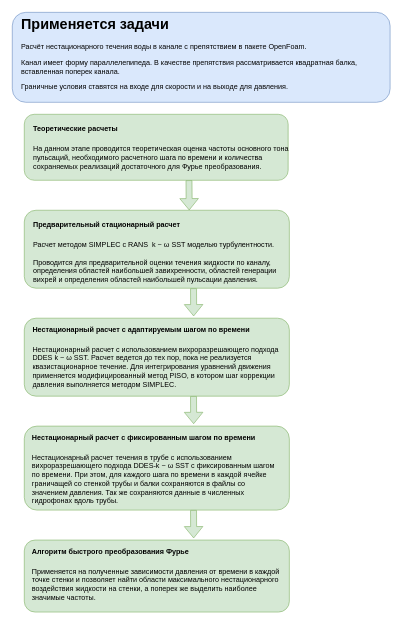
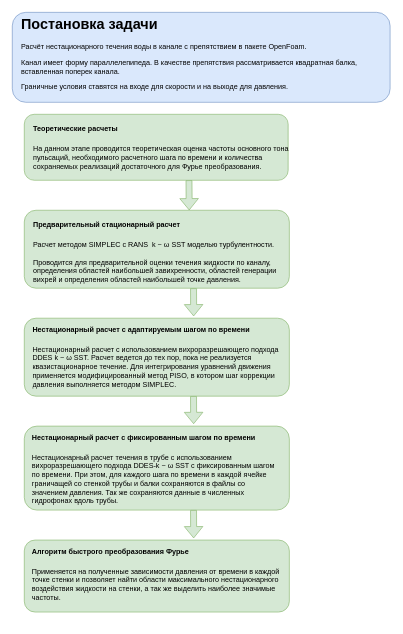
node "Применяется задачиРасчёт нестационарного течения воды в канале с препятствием в пакете OpenFoam. Канал имеет форму параллелепипеда. В качестве препятствия рассматривается квадратная балка, вставленная поперек канала. Граничные условия ставятся на входе для скорости и на выходе для давления.": label "Применяется задачиРасчёт нестационарного течения воды в канале с препятствием в пакете OpenFoam. Канал имеет форму параллелепипеда. В качестве препятствия рассматривается квадратная балка, вставленная поперек канала. Граничные условия ставятся на входе для скорости и на выходе для давления." -> "Постановка задачиРасчёт нестационарного течения воды в канале с препятствием в пакете OpenFoam. Канал имеет форму параллелепипеда. В качестве препятствия рассматривается квадратная балка, вставленная поперек канала. Граничные условия ставятся на входе для скорости и на выходе для давления."
node "Предварительный стационарный расчет Расчет методом SIMPLEС с RANS k − ω SST моделью турбулентности. Проводится для предварительной оценки течения жидкости по каналу, определения областей наибольшей завихренности, областей генерации вихрей и определения областей наибольшей пульсации давления.": label "Предварительный стационарный расчет Расчет методом SIMPLEС с RANS k − ω SST моделью турбулентности. Проводится для предварительной оценки течения жидкости по каналу, определения областей наибольшей завихренности, областей генерации вихрей и определения областей наибольшей пульсации давления." -> "Предварительный стационарный расчет Расчет методом SIMPLEС с RANS k − ω SST моделью турбулентности. Проводится для предварительной оценки течения жидкости по каналу, определения областей наибольшей завихренности, областей генерации вихрей и определения областей наибольшей точке давления."
node "Алгоритм быстрого преобразования Фурье Применяется на полученные зависимости давления от времени в каждой точке стенки и позволяет найти области максимального нестационарного воздействия жидкости на стенки, а поперек же выделить наиболее значимые частоты.": label "Алгоритм быстрого преобразования Фурье Применяется на полученные зависимости давления от времени в каждой точке стенки и позволяет найти области максимального нестационарного воздействия жидкости на стенки, а поперек же выделить наиболее значимые частоты." -> "Алгоритм быстрого преобразования Фурье Применяется на полученные зависимости давления от времени в каждой точке стенки и позволяет найти области максимального нестационарного воздействия жидкости на стенки, а так же выделить наиболее значимые частоты."
